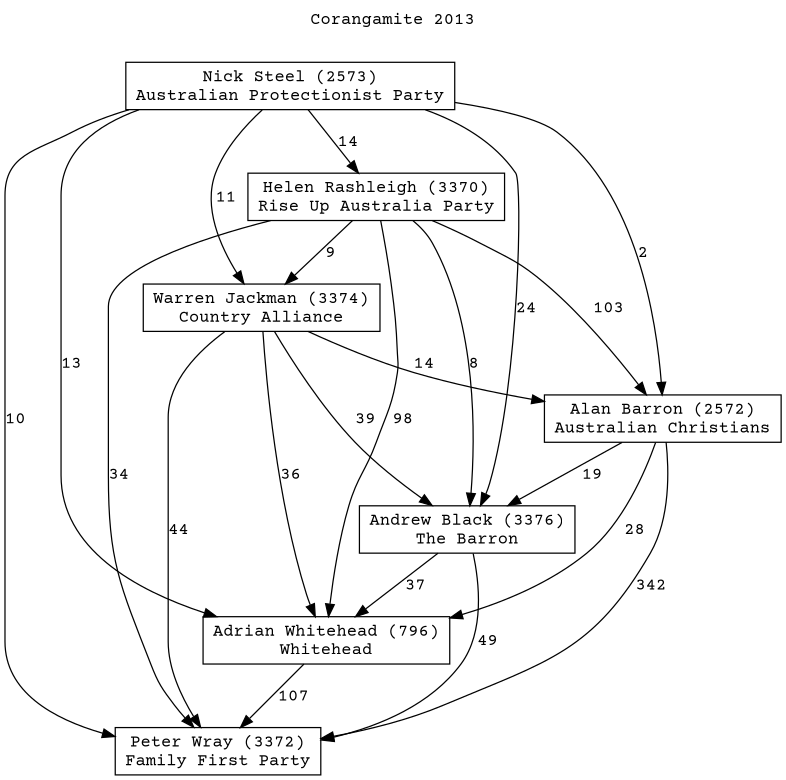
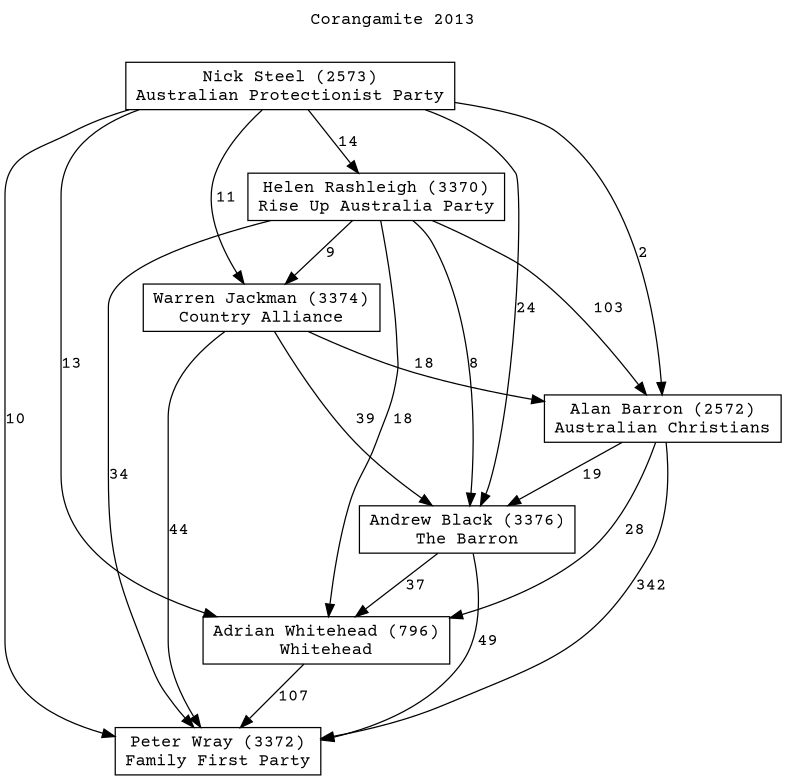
edge "Warren Jackman (3374) Country Alliance" -> "Alan Barron (2572) Australian Christians": label "14" -> "18"
edge "Helen Rashleigh (3370) Rise Up Australia Party" -> "Adrian Whitehead (796) Whitehead": label "98" -> "18"
edge "Warren Jackman (3374) Country Alliance" -> "Adrian Whitehead (796) Whitehead": removed, label "36"
